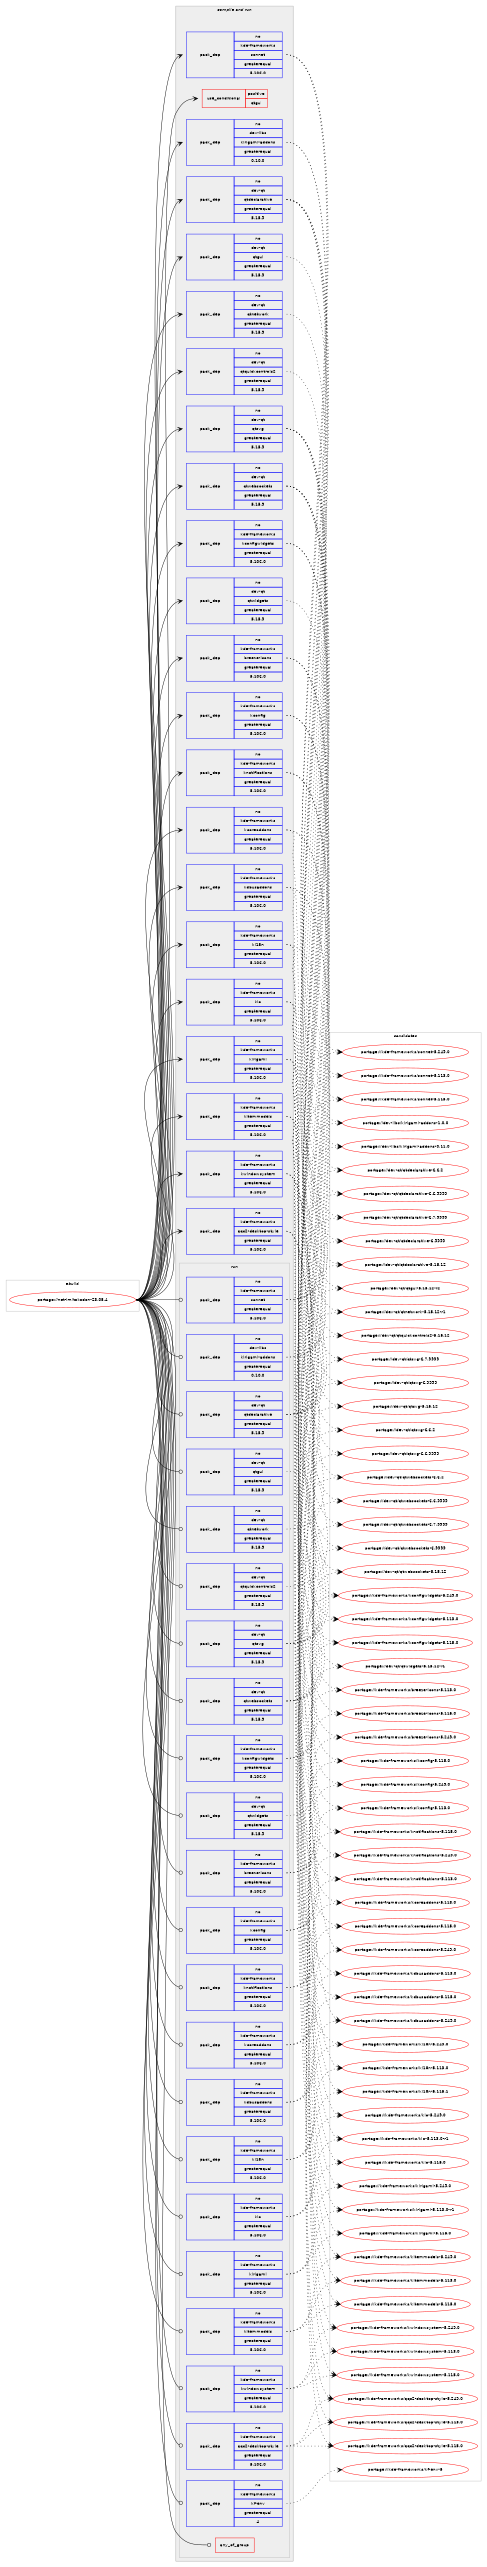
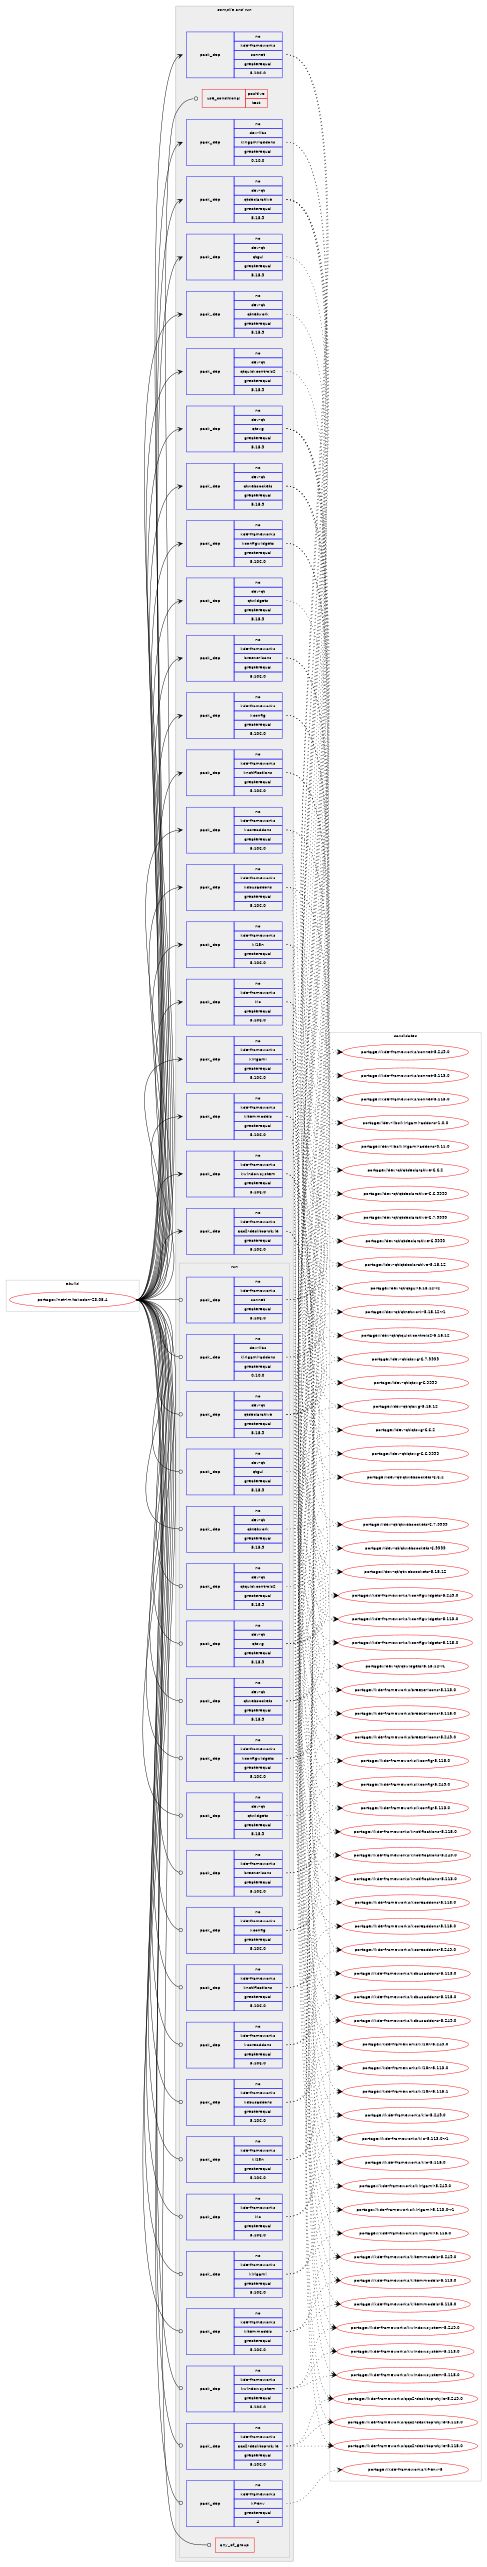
node "use_conditional": text "qtgui" -> "test"
edge "portage://net-im/tokodon-23.08.4" -> "use_conditional": arrowhead vee -> odot
node "portage://dev-qt/qtwebsockets-6.6.9999": removed
